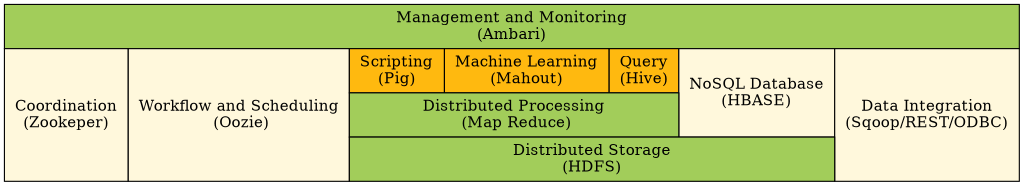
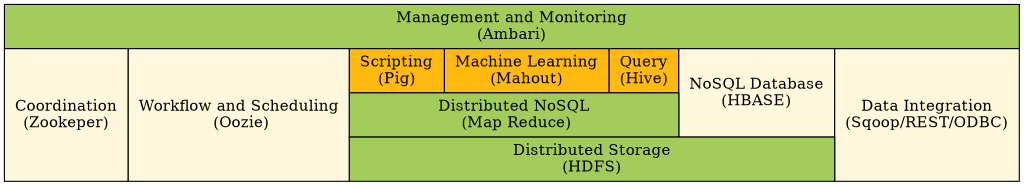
node "Management and Monitoring": text "Distributed Processing" -> "Distributed NoSQL"
